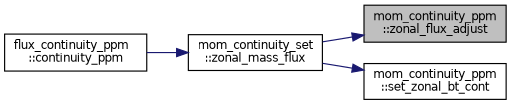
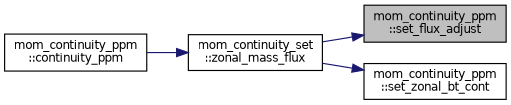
node "mom_continuity_ppm ::zonal_flux_adjust": label "mom_continuity_ppm ::zonal_flux_adjust" -> "mom_continuity_ppm ::set_flux_adjust"
node "flux_continuity_ppm ::continuity_ppm": label "flux_continuity_ppm ::continuity_ppm" -> "mom_continuity_ppm ::continuity_ppm"
